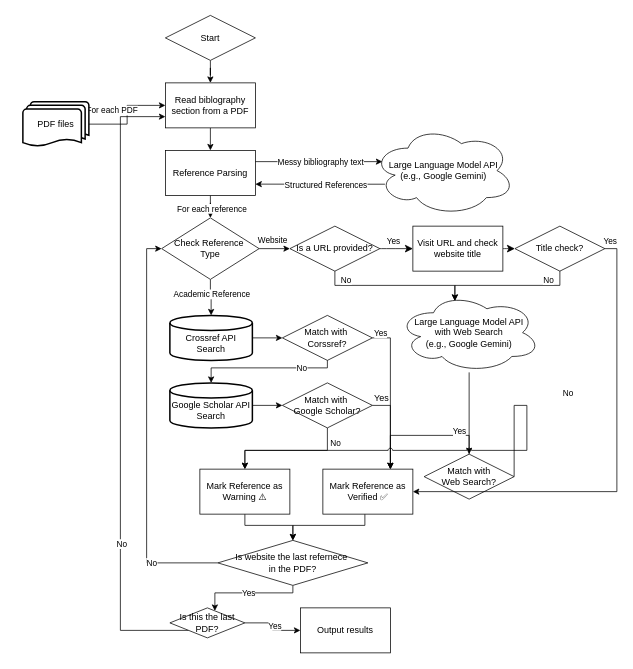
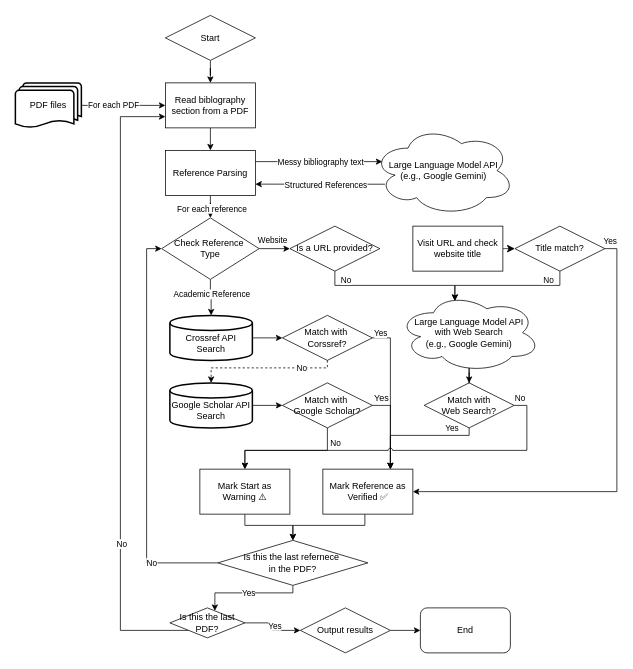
node "PDF files": moved (56, 124) -> (48, 105)
edge "Is a URL provided?" -> "Visit URL and check website title": removed, label "Yes"
node "Title check?": label "Title check?" -> "Title match?"
edge "Match with Corssref?" -> "Google Scholar API Search": style solid -> dashed
node "Match with Web Search?": moved (469, 477) -> (469, 405)
node "Mark Reference as Warning ⚠️": label "Mark Reference as Warning ⚠️" -> "Mark Start as Warning ⚠️"
node "Is website the last refernece in the PDF?": label "Is website the last refernece in the PDF?" -> "Is this the last refernece in the PDF?"
node "Output results": shape rectangle -> diamond
edge "Output results" -> "End": added
node "End": added
